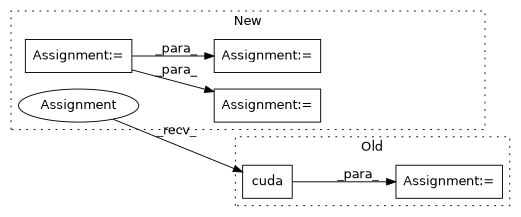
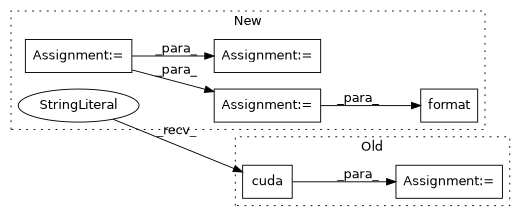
node "Assignment": label "Assignment" -> "StringLiteral"
node "format": added
